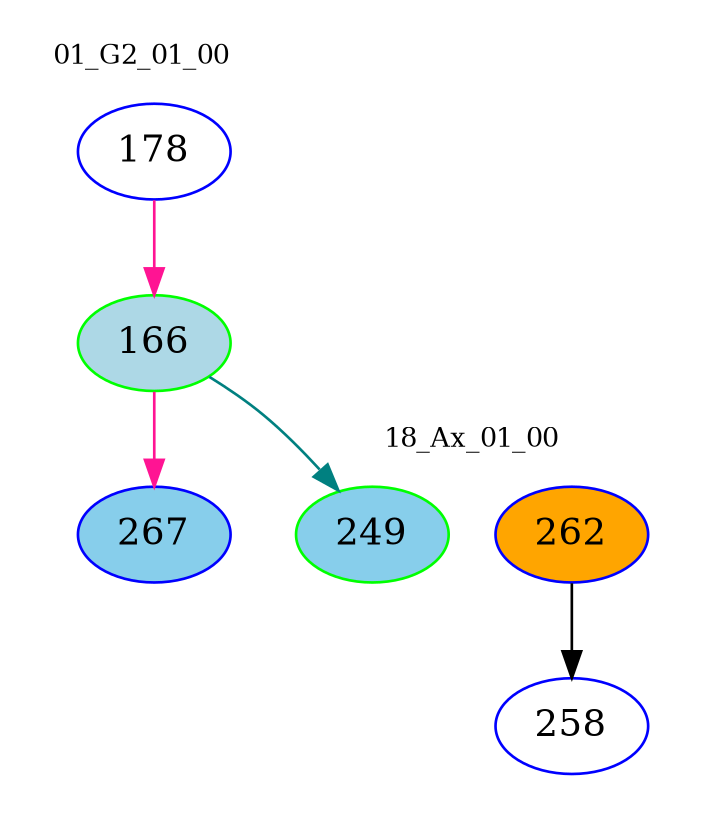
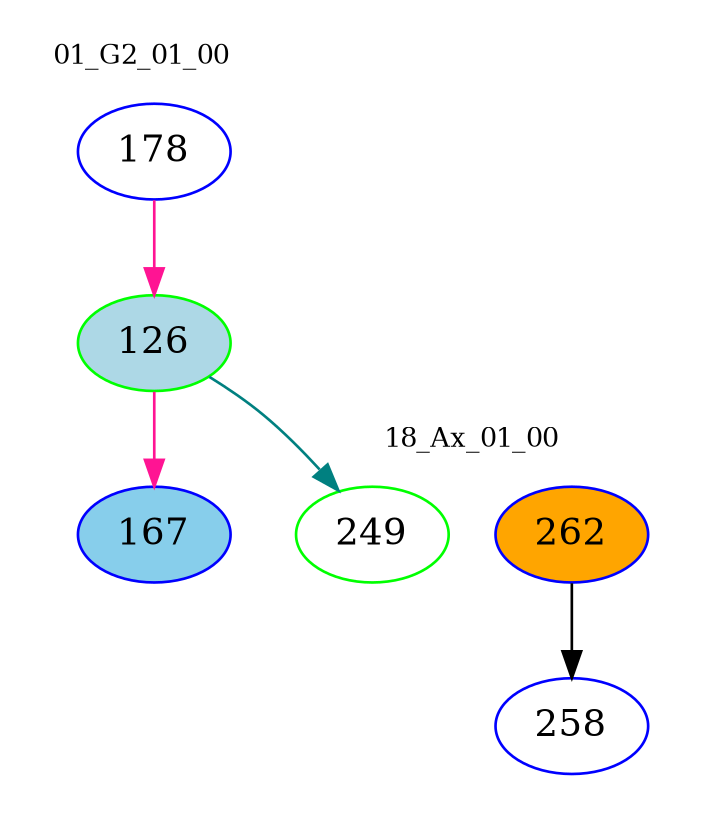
node "166": label "166" -> "126"
node "267": label "267" -> "167"
node "249": fillcolor skyblue -> white
